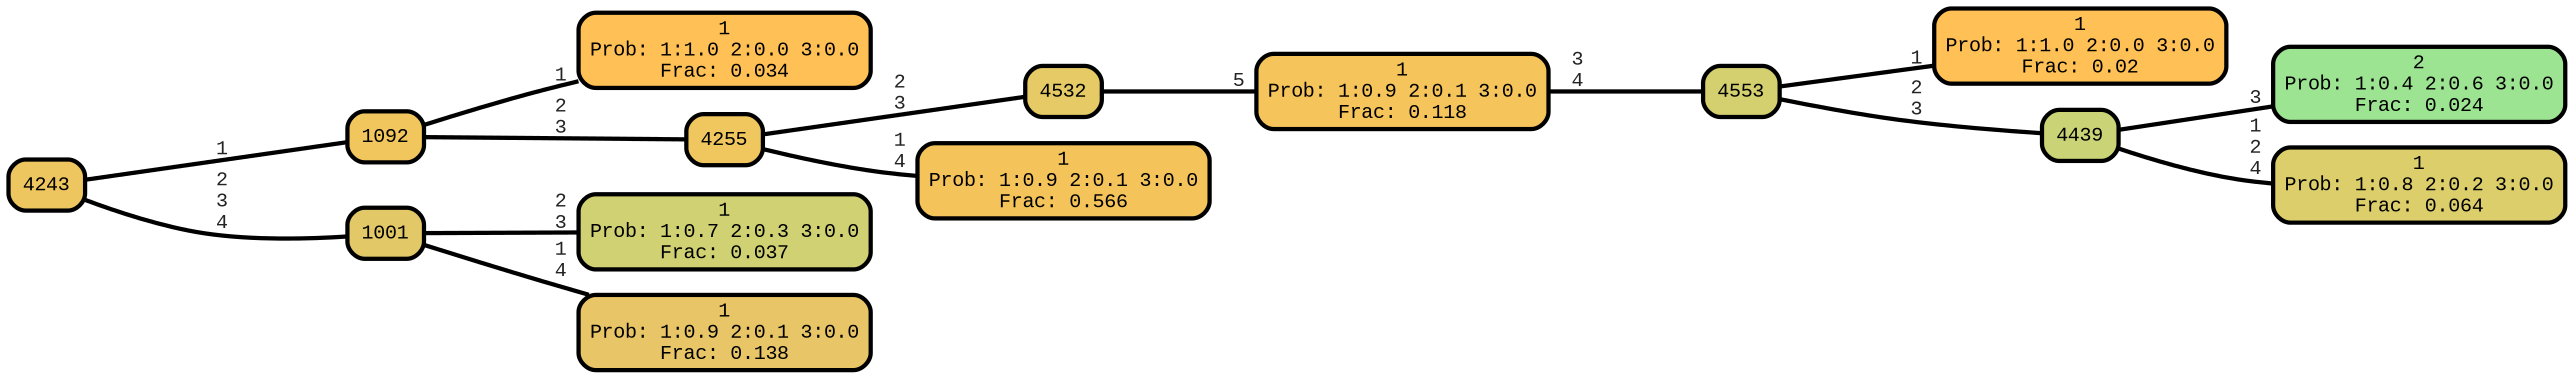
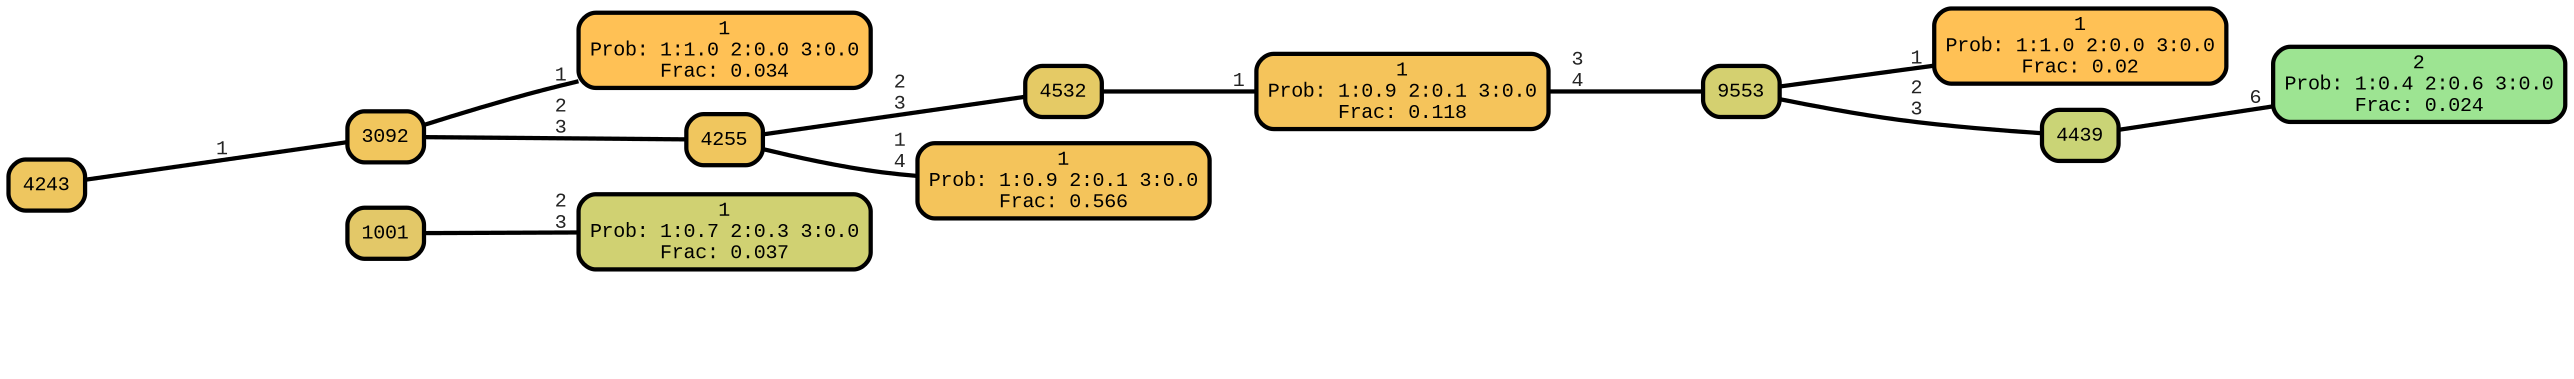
edge "4532" -- "1 Prob: 1:0.9 2:0.1 3:0.0 Frac: 0.118": label " 5" -> " 1"
node "4553": label "4553" -> "9553"
edge "2 Prob: 1:0.4 2:0.6 3:0.0 Frac: 0.024" -- "4439": label " 3" -> " 6"
node "1092": label "1092" -> "3092"
node "1 Prob: 1:0.8 2:0.2 3:0.0 Frac: 0.064": removed
edge "4243" -- "1001": removed, label "2 3 4"
node "1 Prob: 1:0.9 2:0.1 3:0.0 Frac: 0.138": removed
